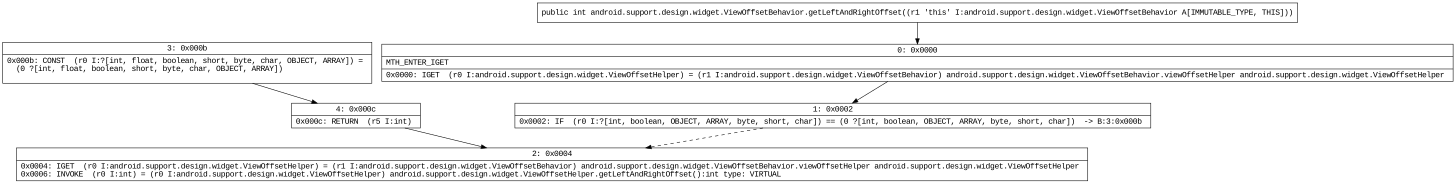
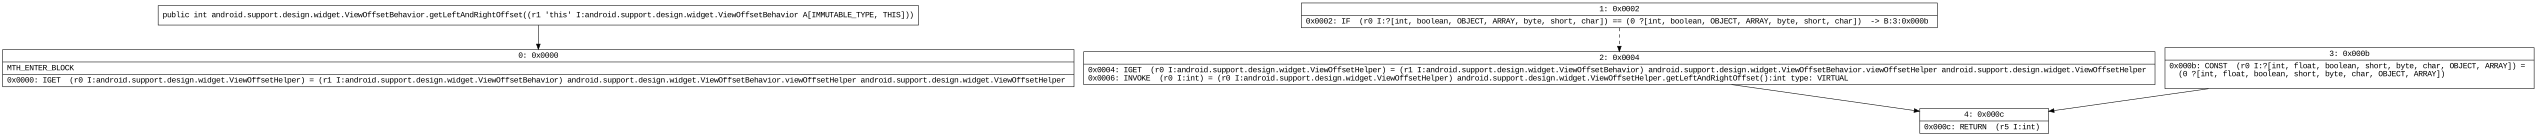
node "0: 0x0000": text "MTH_ENTER_IGET" -> "MTH_ENTER_BLOCK"
edge "0: 0x0000" -> "1: 0x0002": removed
edge "4: 0x000c" -> "2: 0x0004": reversed
